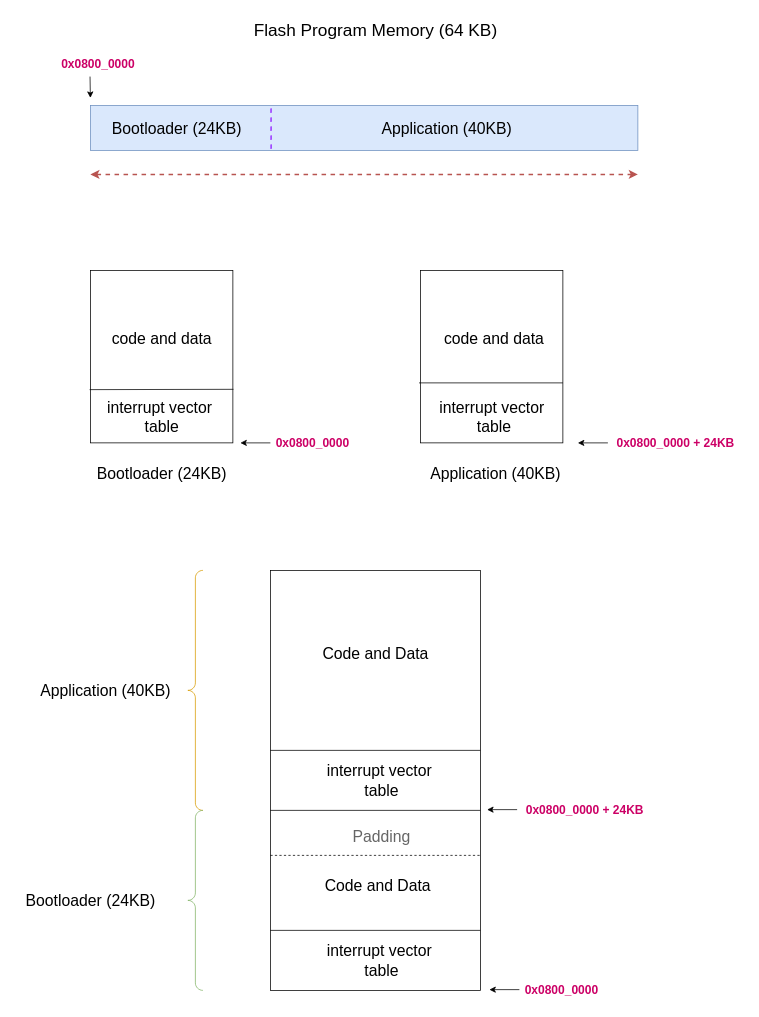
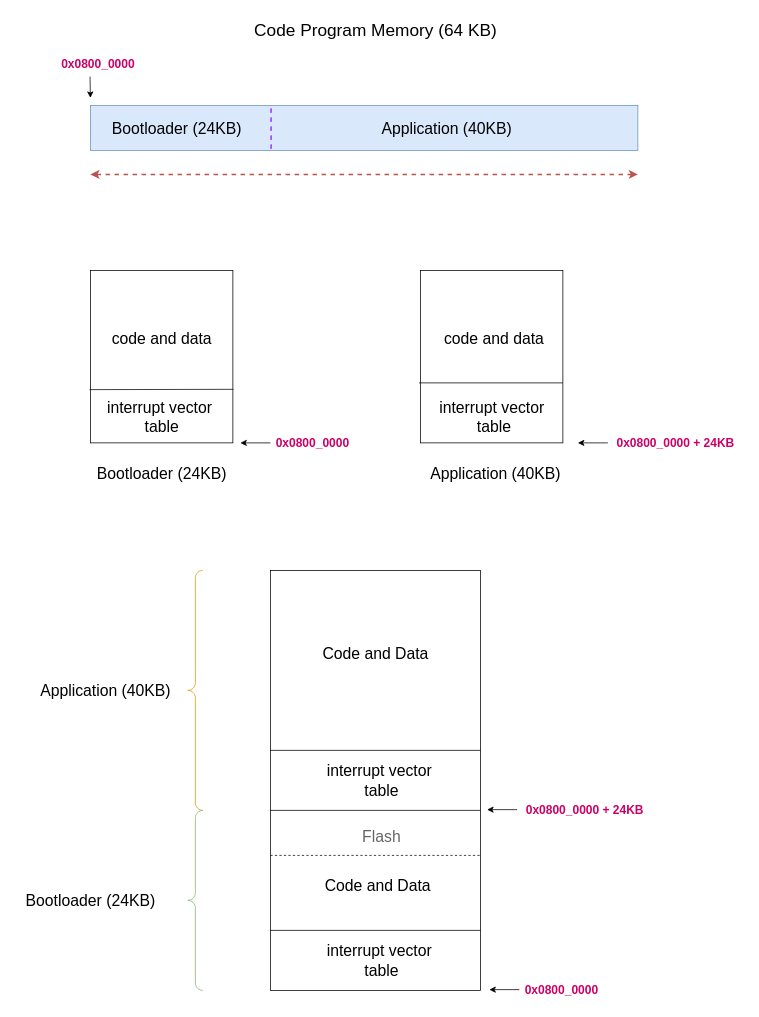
node "Flash Program Memory (64 KB)": label "Flash Program Memory (64 KB)" -> "Code Program Memory (64 KB)"
node "Padding": label "Padding" -> "Flash"
